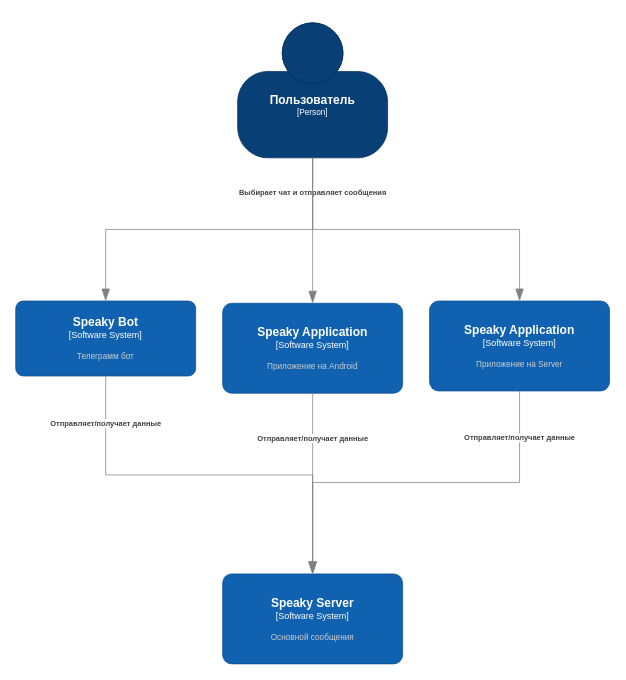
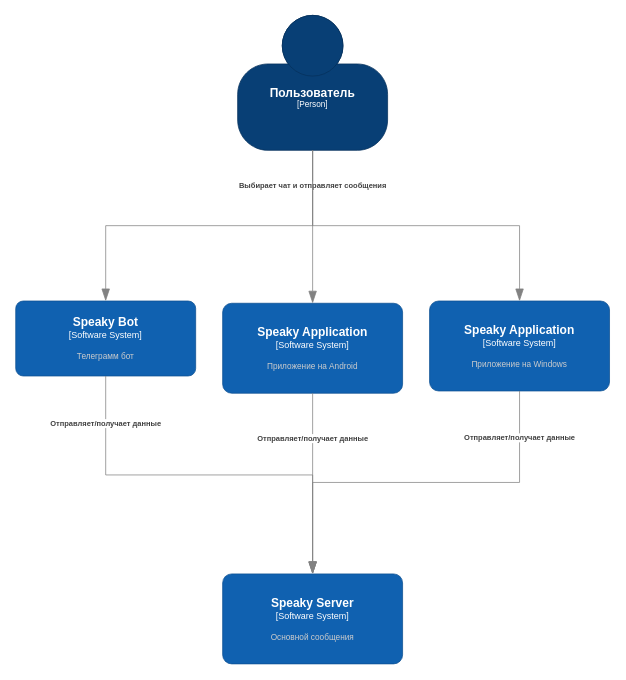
node "Пользователь [Person]": moved (312, 90) -> (312, 83)
node "Speaky Application [Software System] Приложение на Server": label "Speaky Application [Software System] Приложение на Server" -> "Speaky Application [Software System] Приложение на Windows"
